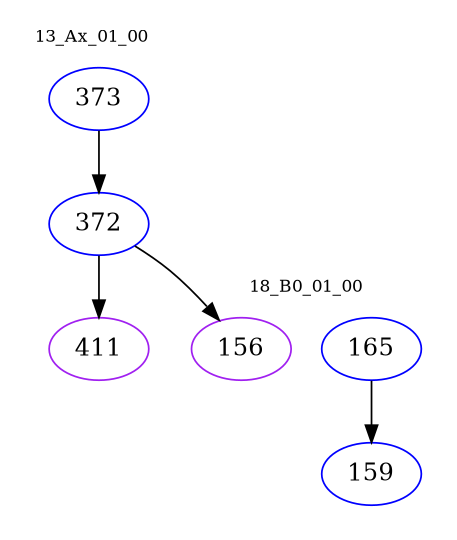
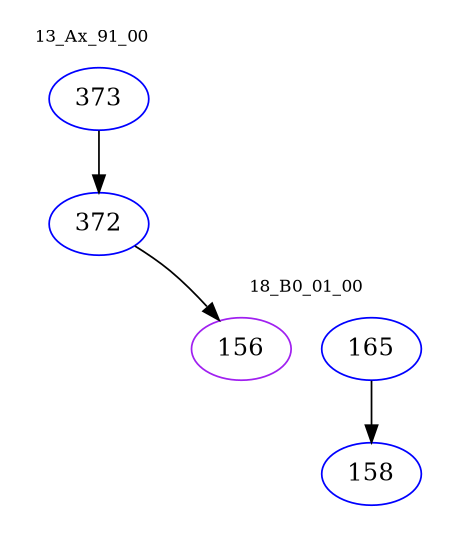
cluster "13_Ax_01_00": label "13_Ax_01_00" -> "13_Ax_91_00"
node "411": removed
node "159": label "159" -> "158"
